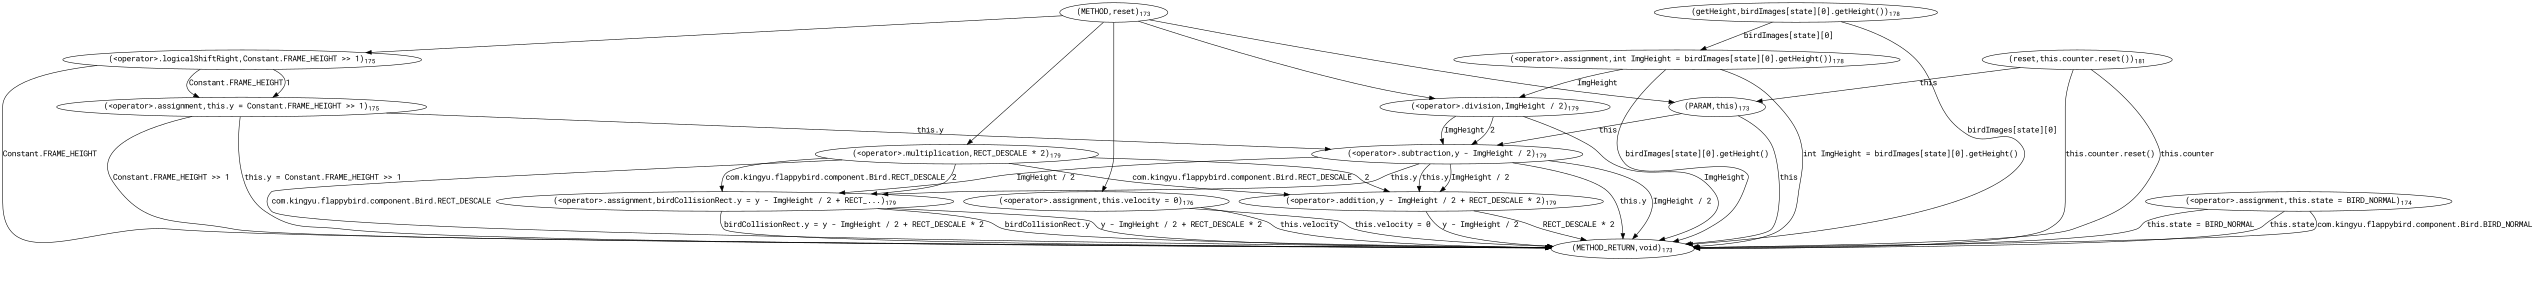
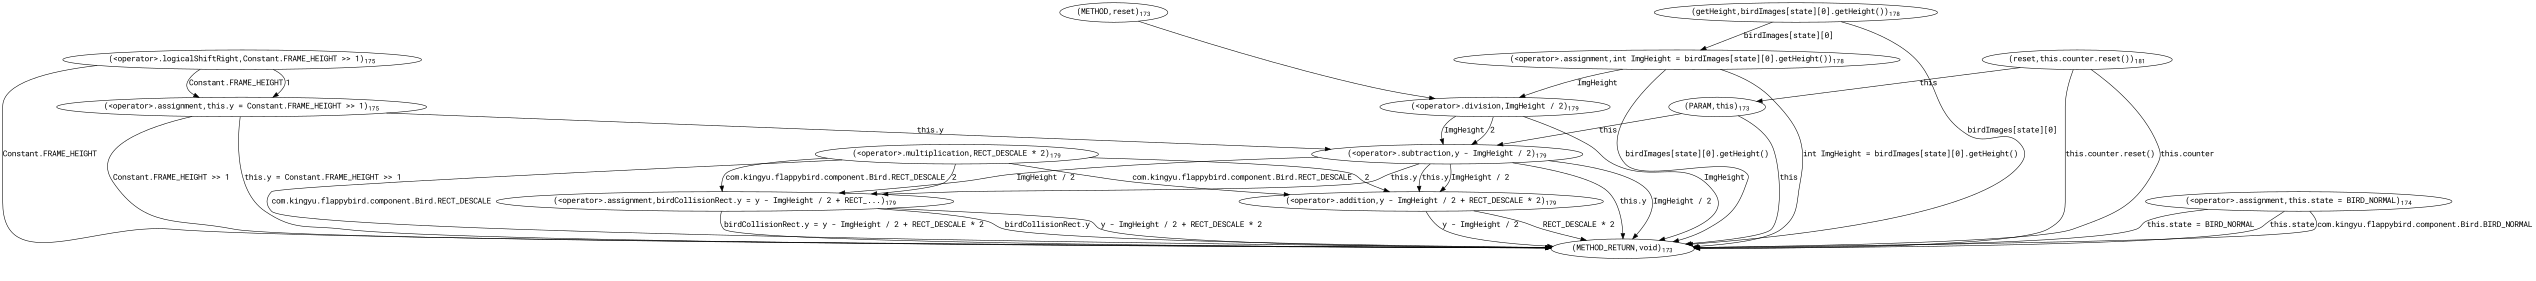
edge "(METHOD,reset)" -> "(<operator>.logicalShiftRight,Constant.FRAME_HEIGHT >> 1)": removed
edge "(METHOD,reset)" -> "(PARAM,this)": removed
edge "(METHOD,reset)" -> "(<operator>.multiplication,RECT_DESCALE * 2)": removed
node "(<operator>.assignment,this.velocity = 0)": removed
